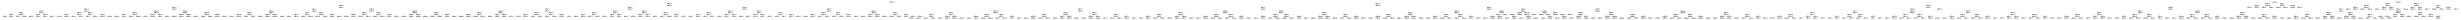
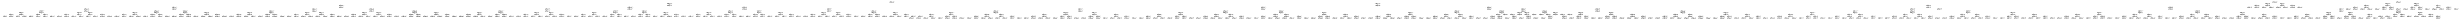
node "Node{data=[5318, 5318]}": removed
